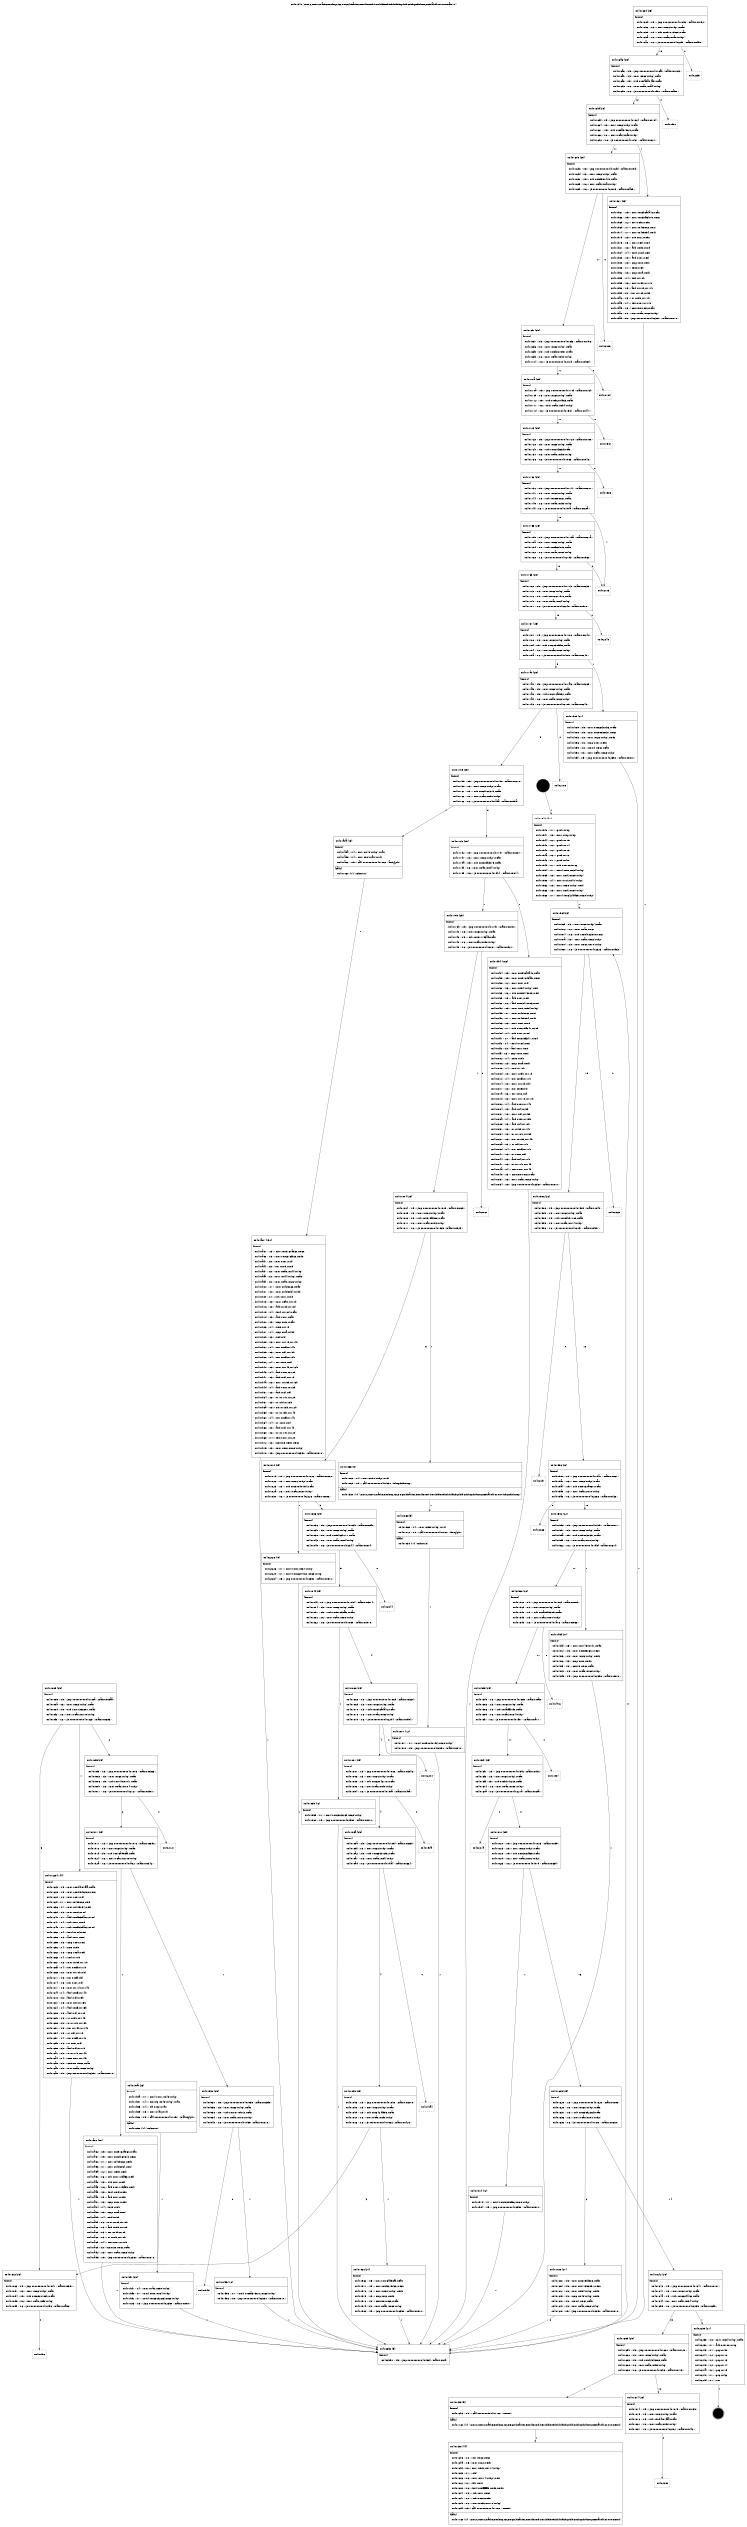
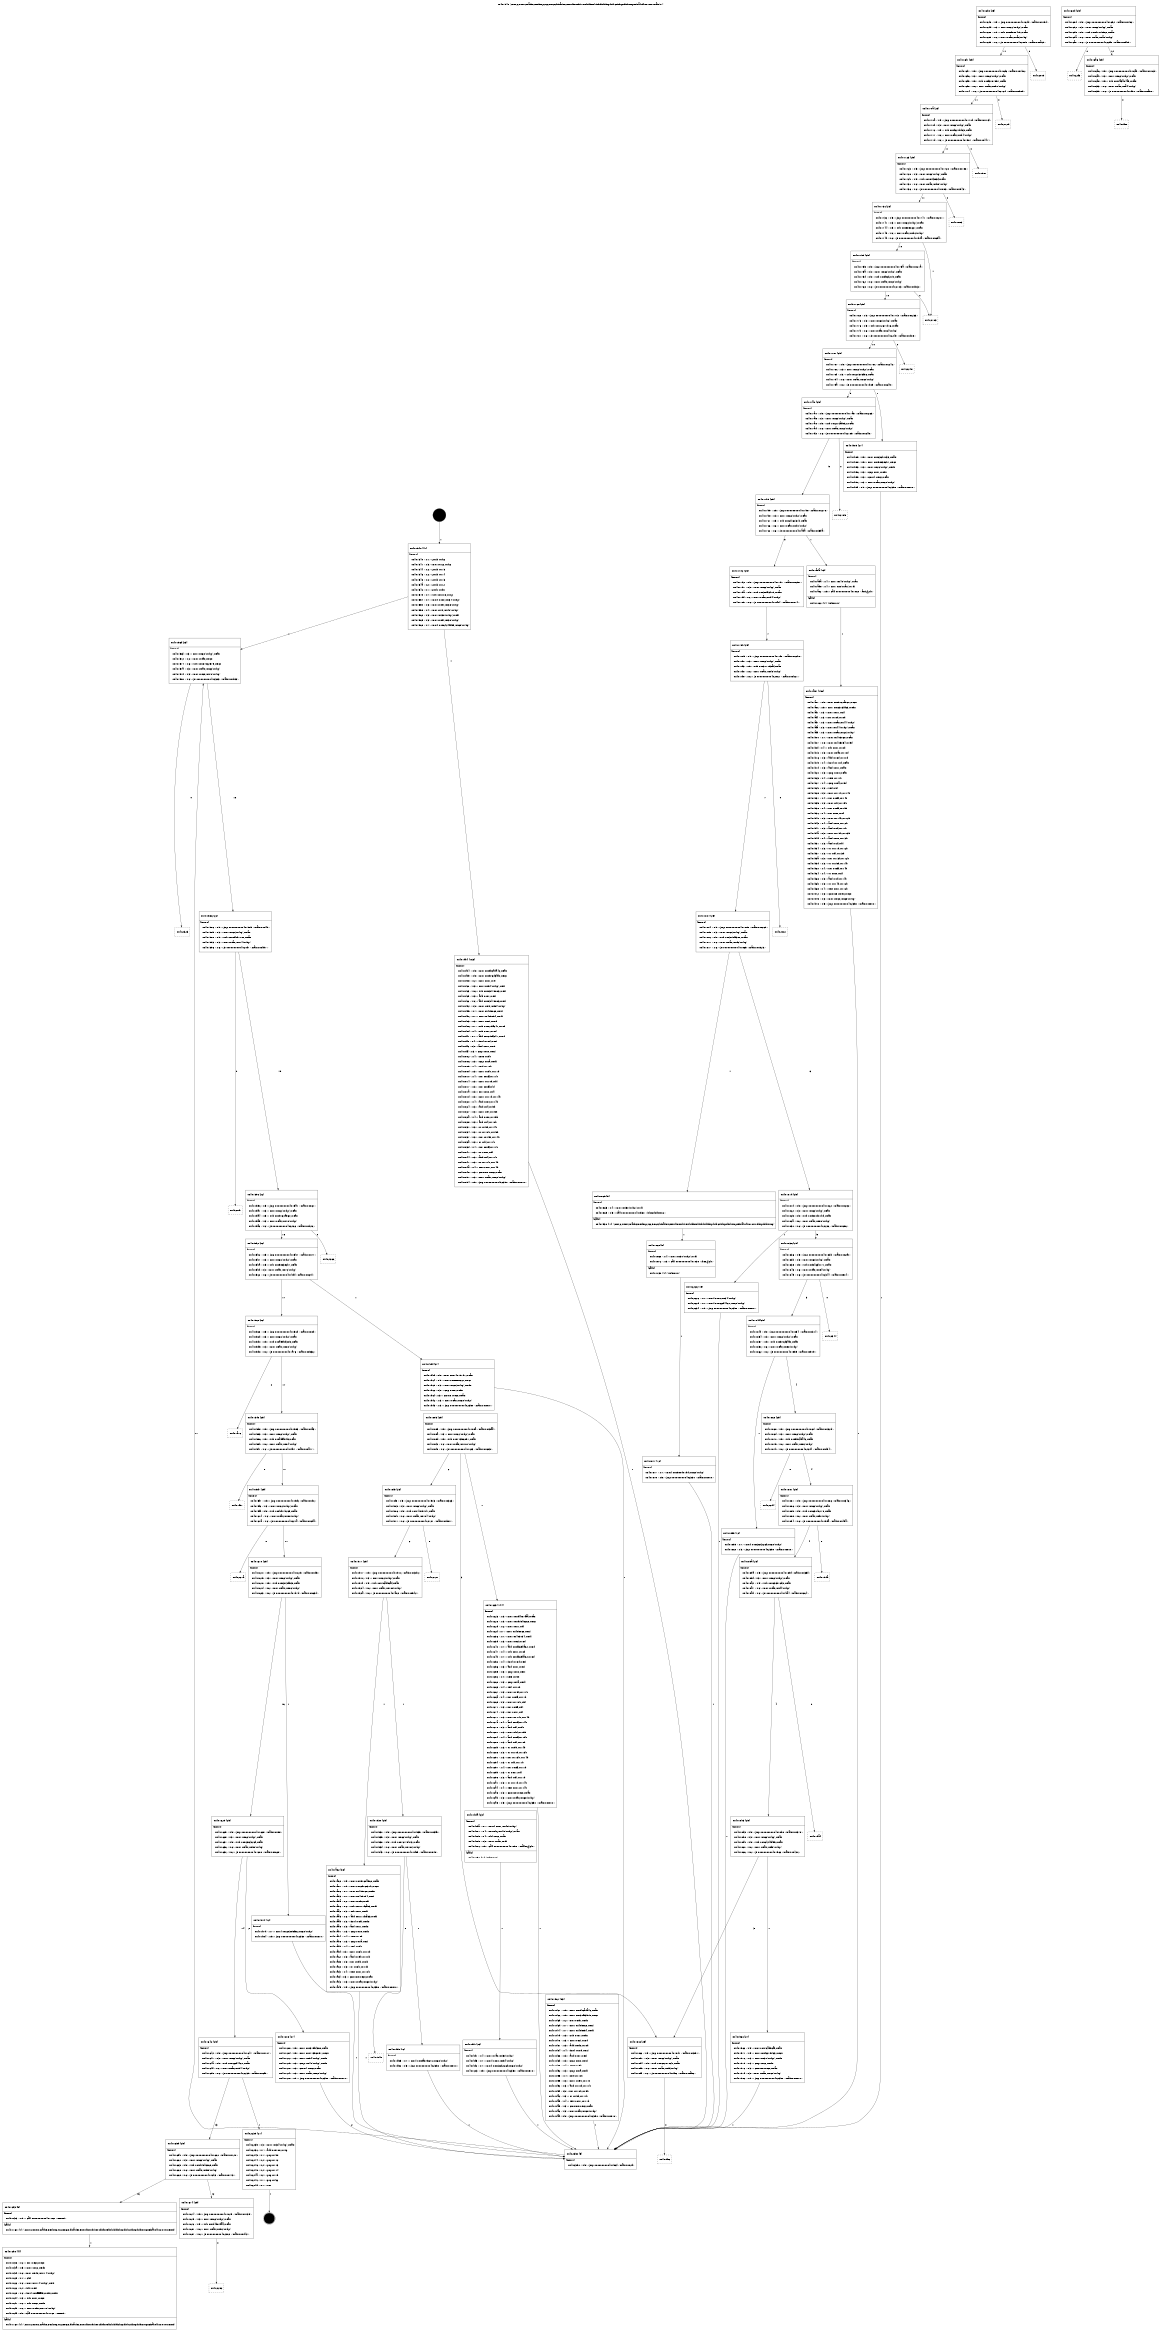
node "0x4016bf [25]": removed
edge "0x4017d2 [25]" -> "0x401db4 [165]": now "0x401540 [47]" -> "0x401db4 [165]"
edge "0x40165b [25]" -> "0x401cb3 [5]": label " 1" -> " 16"
